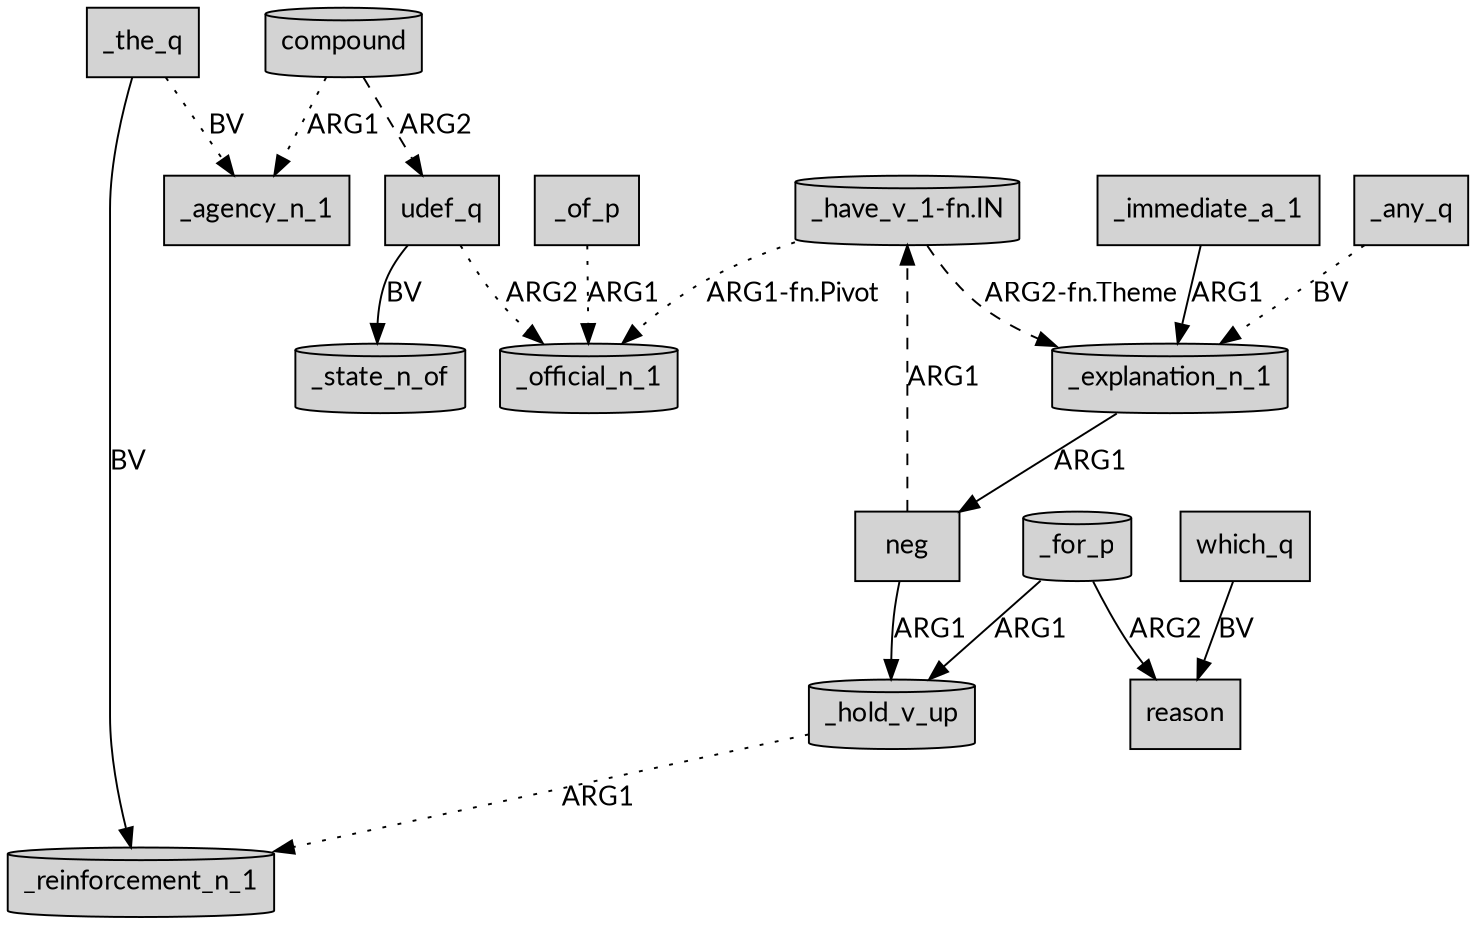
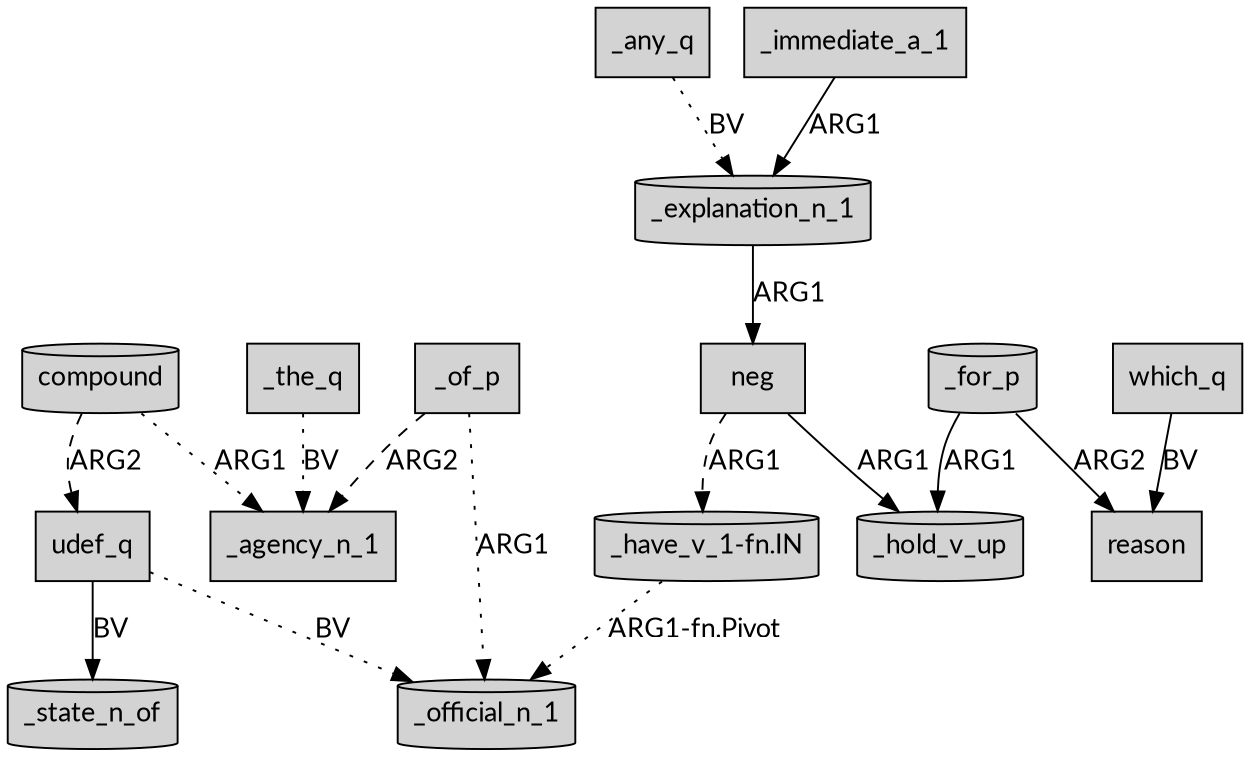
edge "udef_q" -> "_official_n_1": label "ARG2" -> "BV"
edge "_have_v_1-fn.IN" -> "_explanation_n_1": removed, label "ARG2-fn.Theme"
edge "_of_p" -> "_agency_n_1": added, label "ARG2"
node "_reinforcement_n_1": removed
